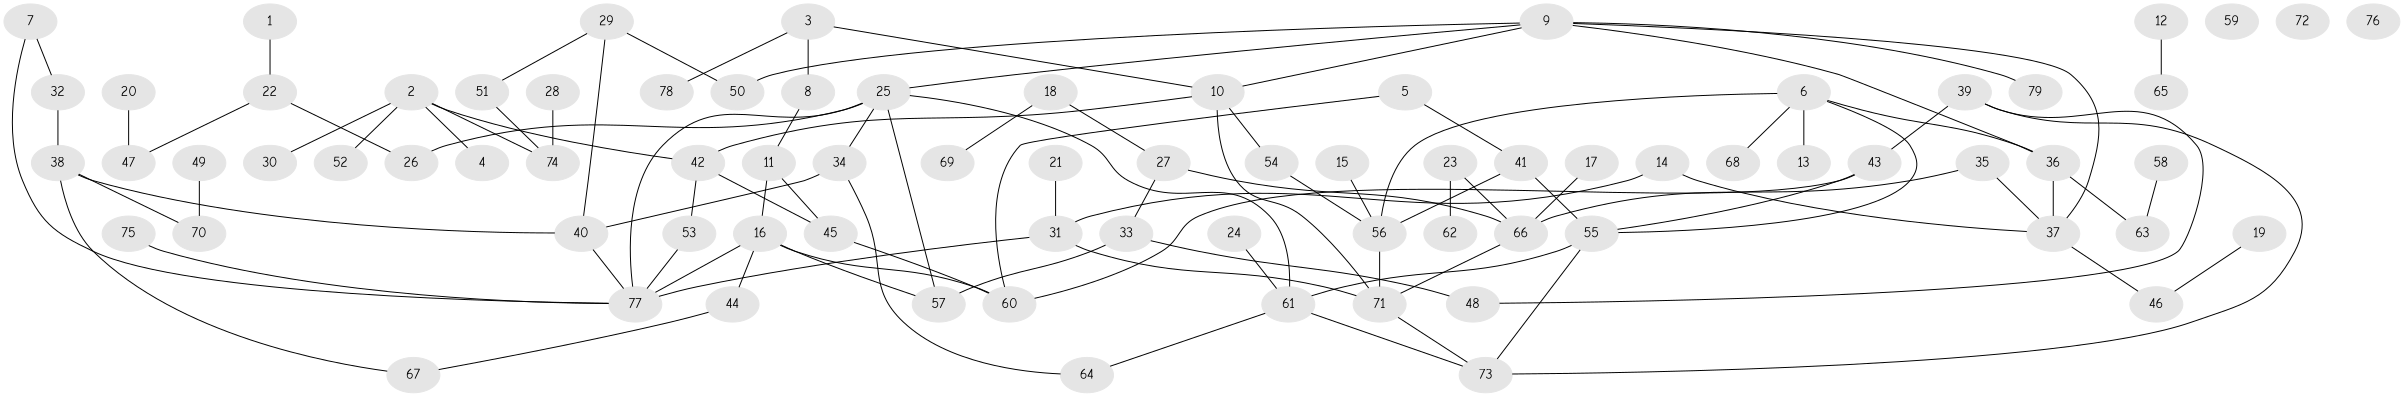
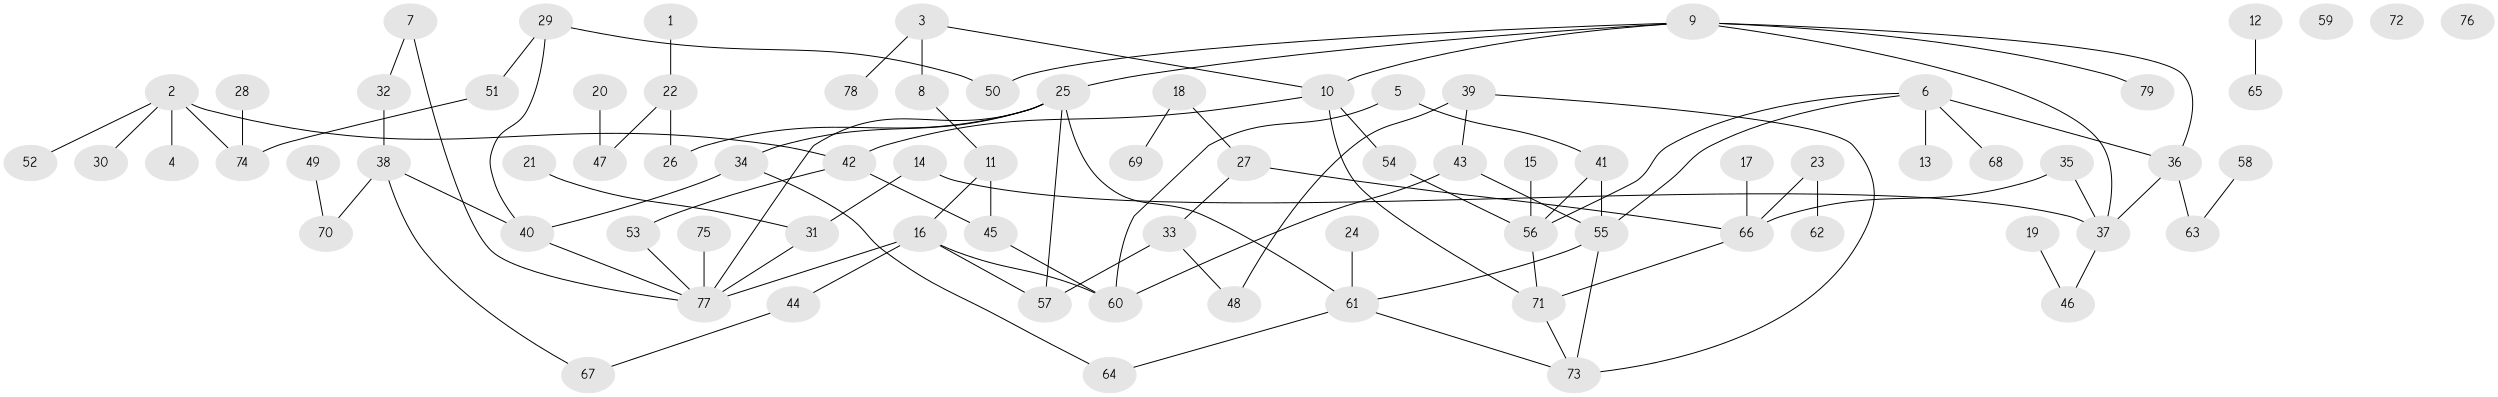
edge "31" -- "71": removed
